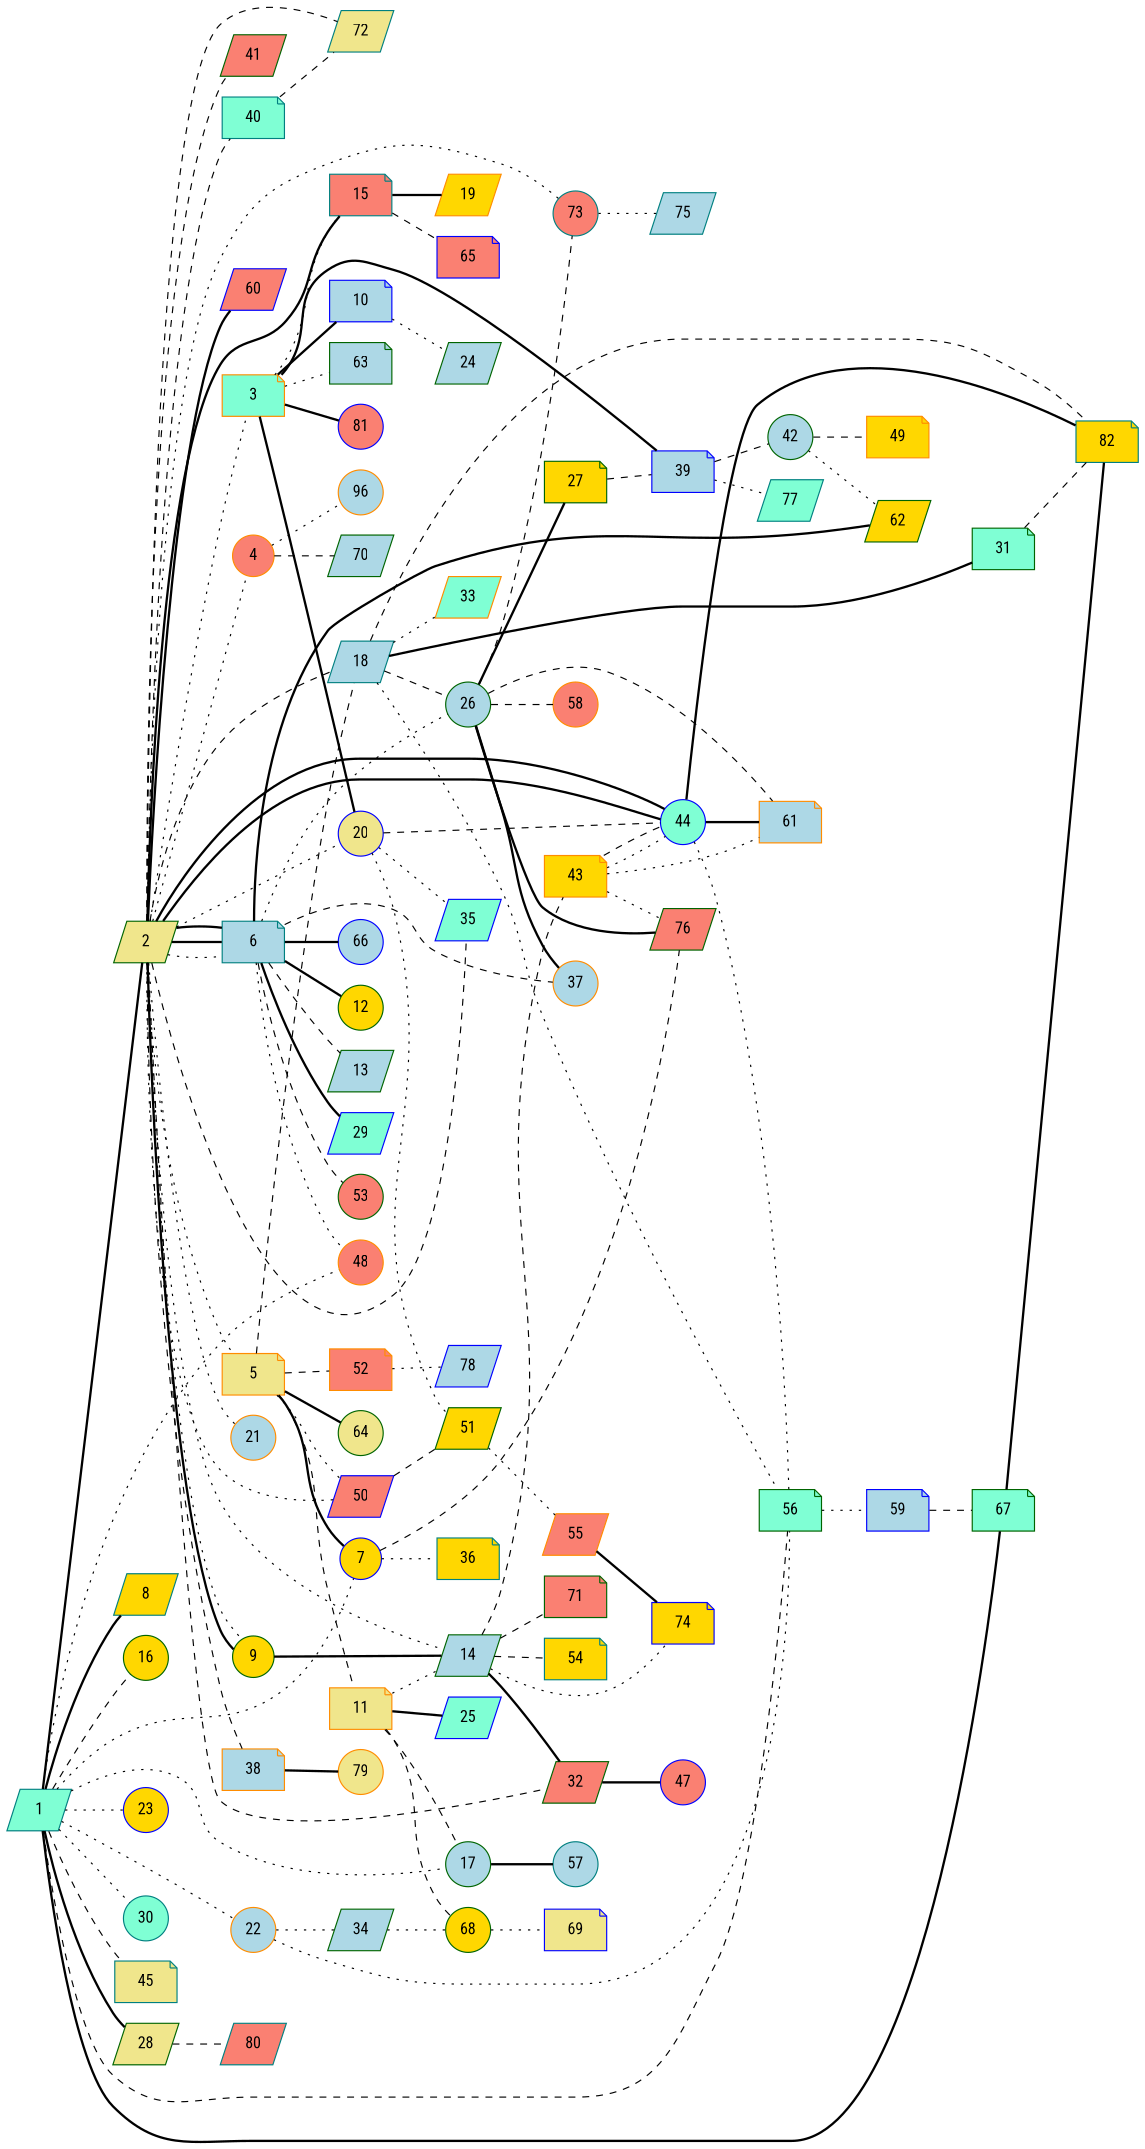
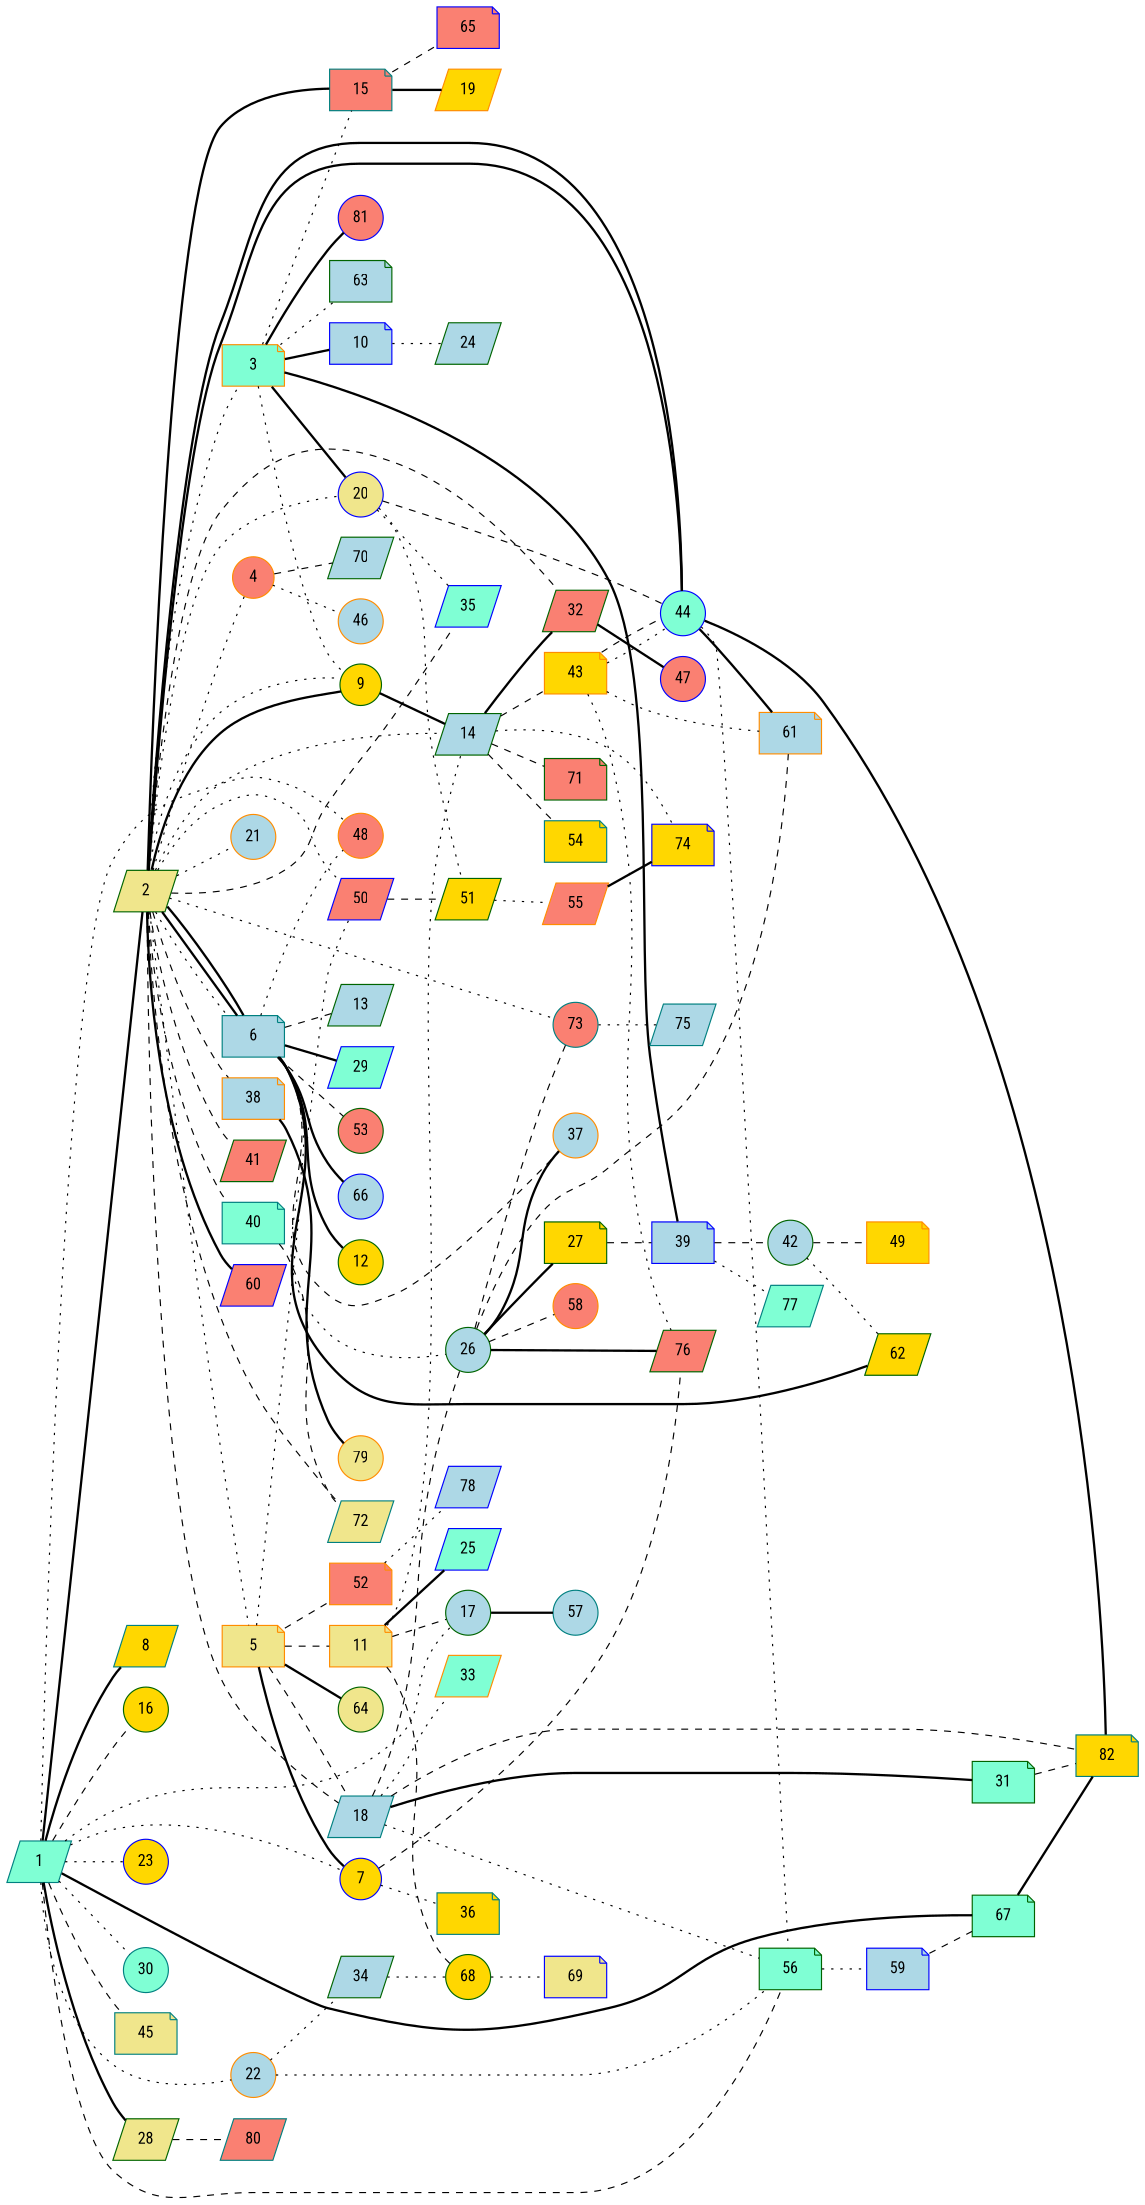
node "96": label "96" -> "46"
edge "3" -- "9": added
